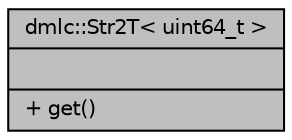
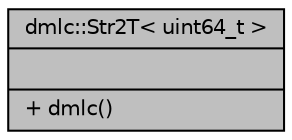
node "dmlc::Str2T< uint64_t >": text "+ get()" -> "+ dmlc()"
